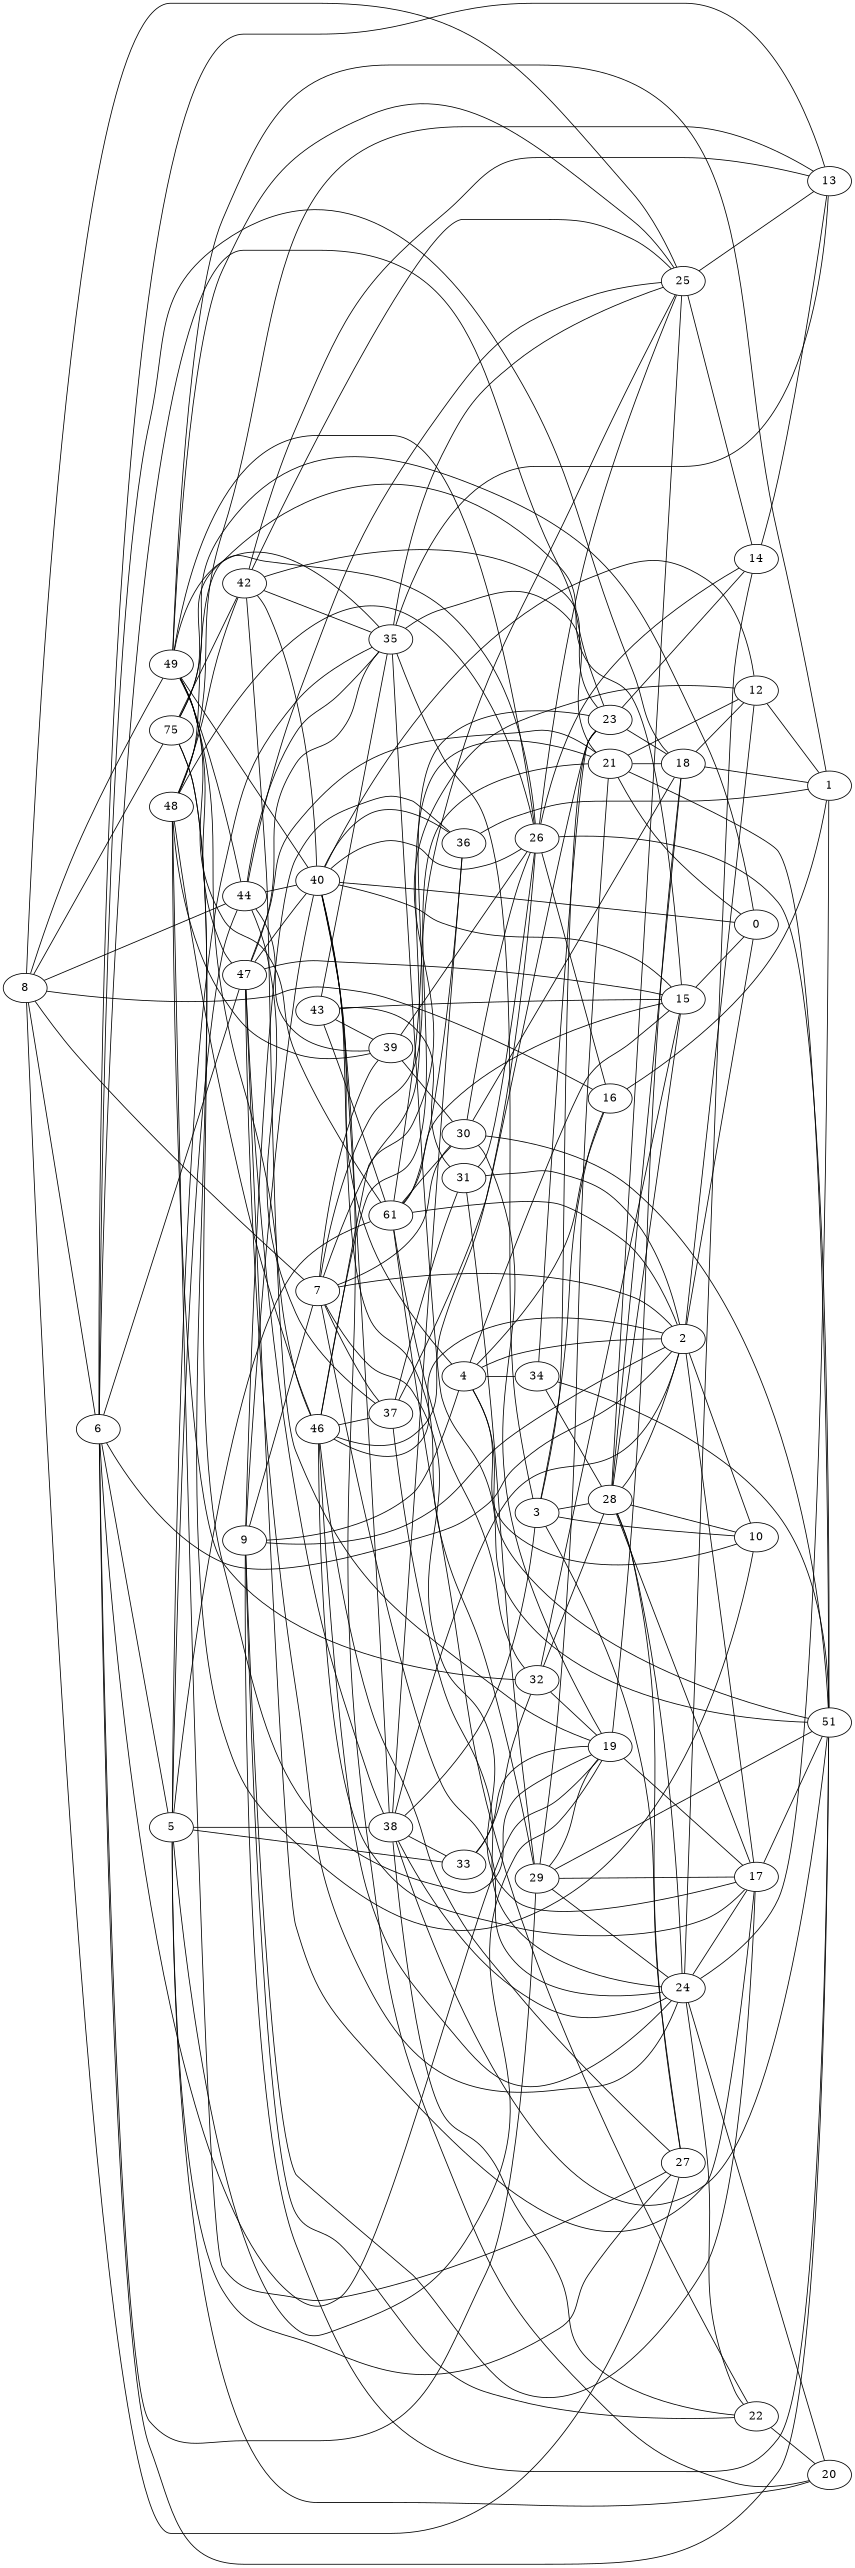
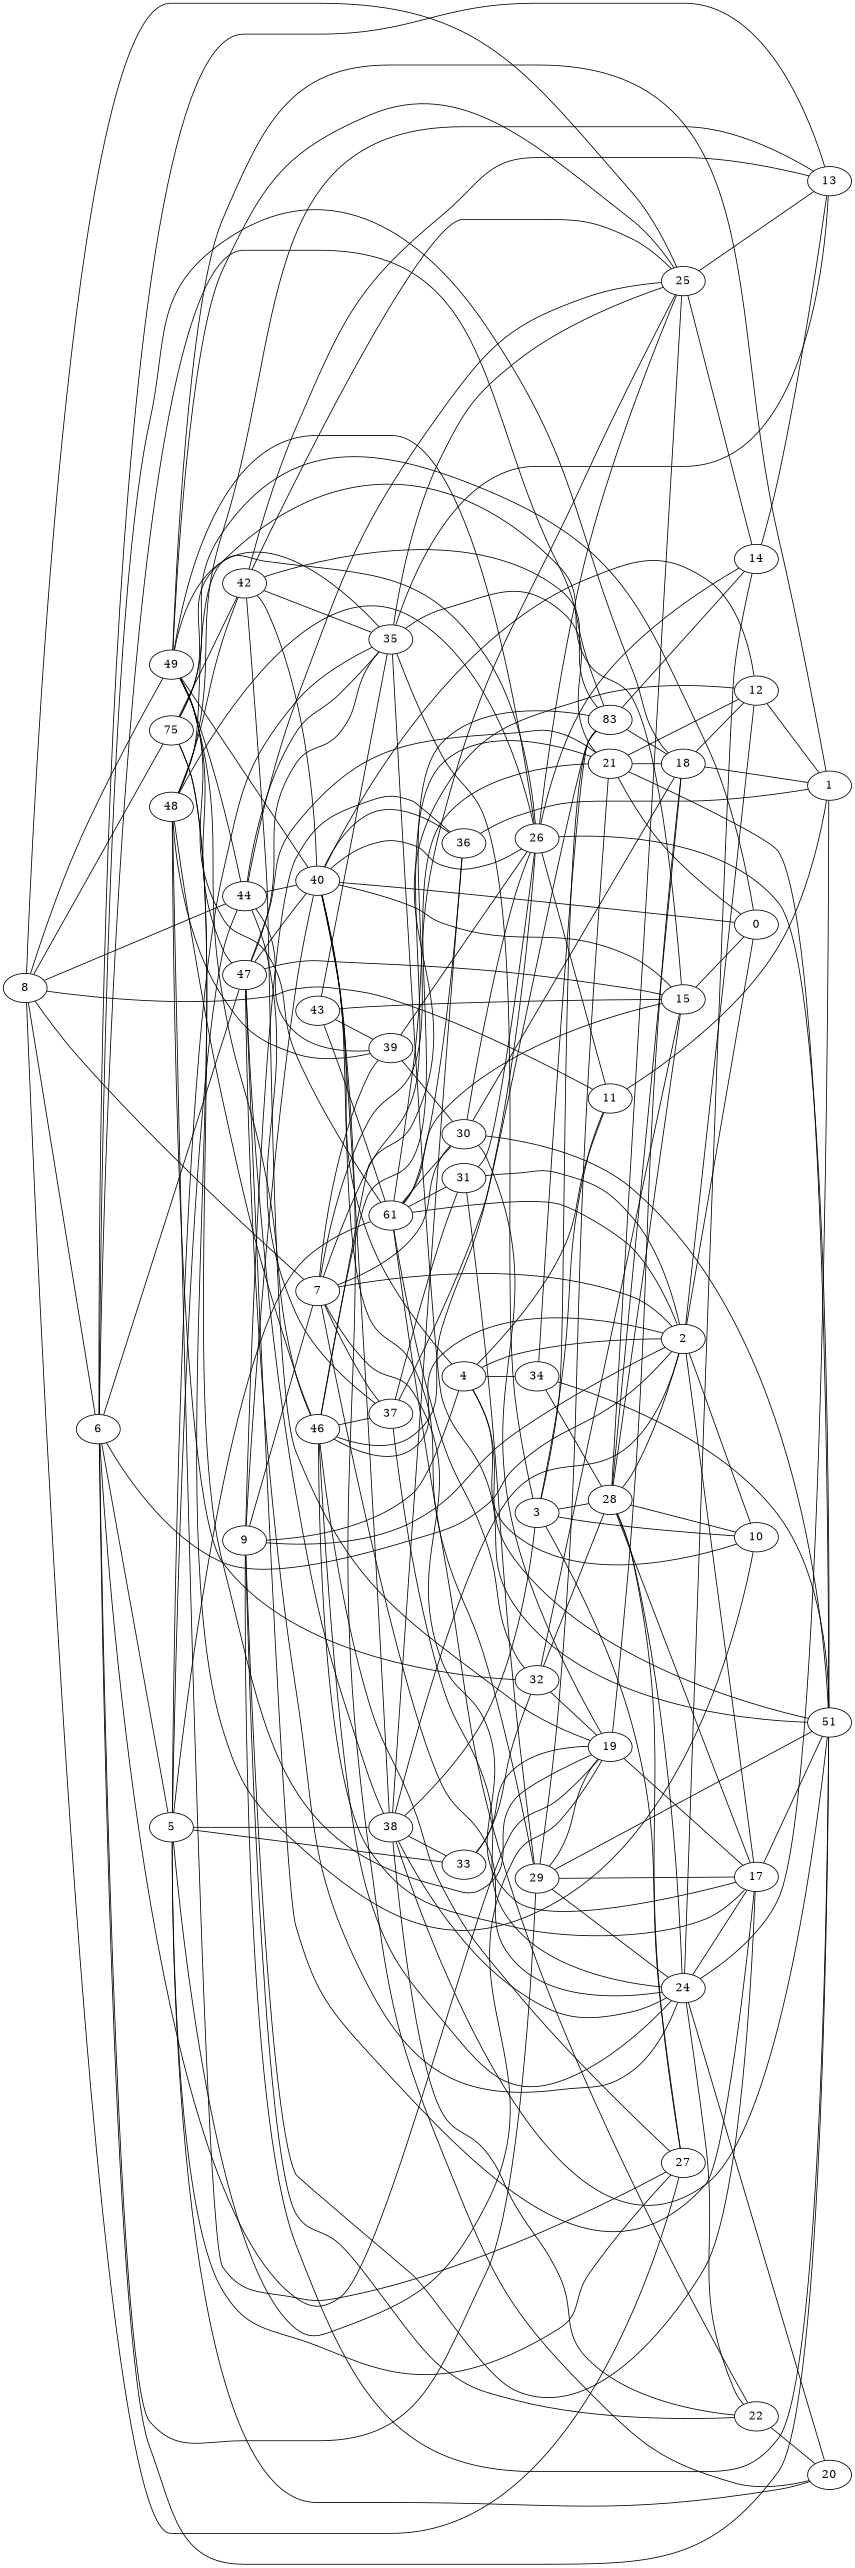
node "23": label "23" -> "83"
edge "43" -- "31": now "61" -- "31"
node "16": label "16" -> "11"
edge "15" -- "4": removed
